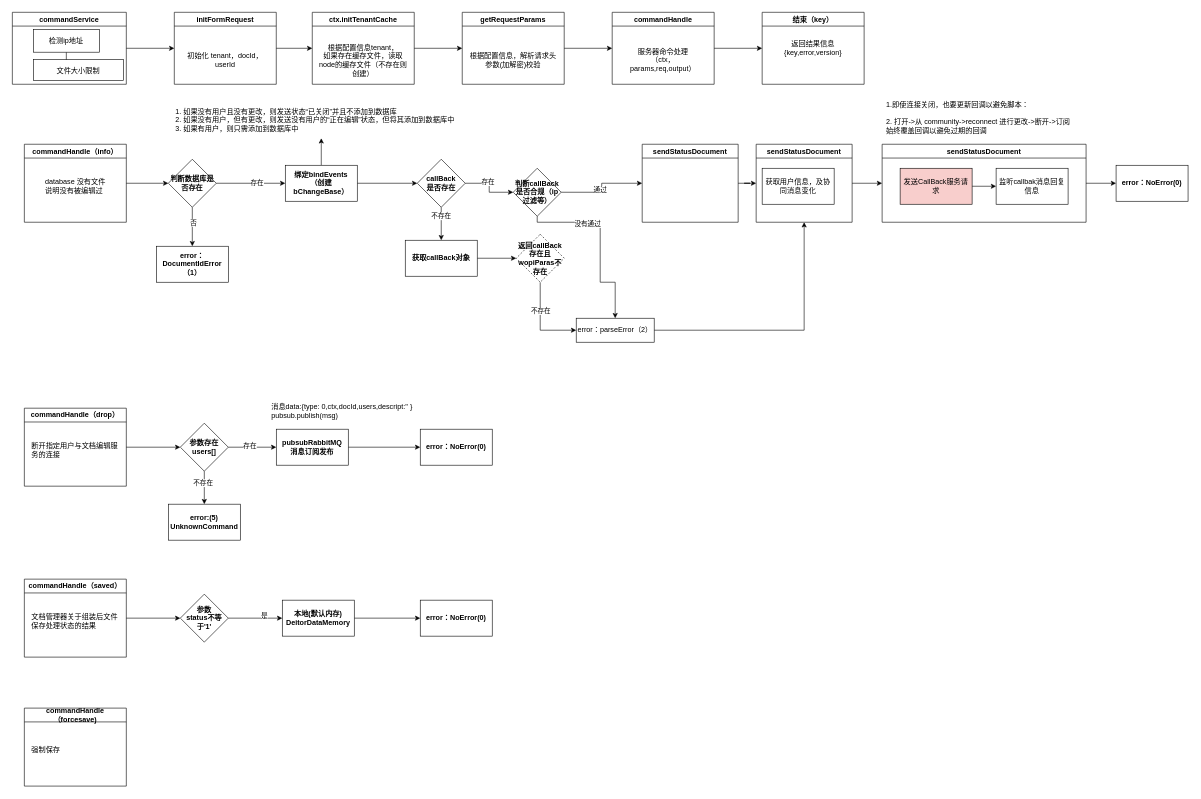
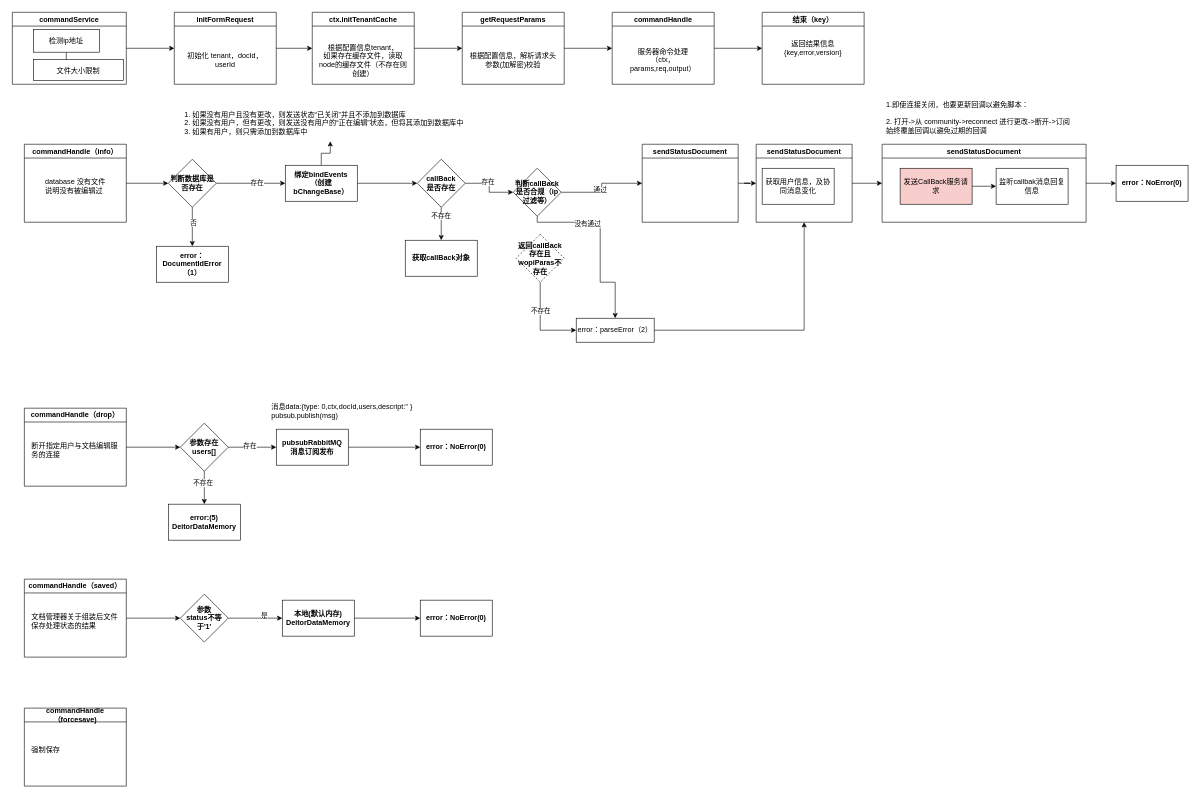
node "1. 如果没有用户且没有更改，则发送状态“已关闭”并且不添加到数据库2. 如果没有用户，但有更改，则发送没有用户的“正在编辑”状态，但将其添加到数据库中3. 如果有用户，则只需添加到数据库中": moved (321, 120) -> (330, 123)
edge "获取callBack对象" -> "返回callBack存在且wopiParas不存在": removed
node "error:(5) UnknownCommand": label "error:(5) UnknownCommand" -> "error:(5) DeitorDataMemory"
